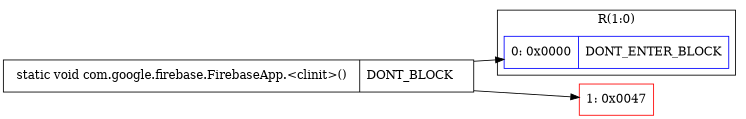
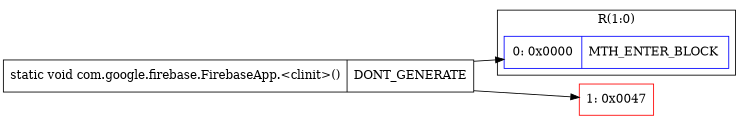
node "0: 0x0000": text "DONT_ENTER_BLOCK" -> "MTH_ENTER_BLOCK"
node "static void com.google.firebase.FirebaseApp.<clinit>()": text "DONT_BLOCK" -> "DONT_GENERATE"
